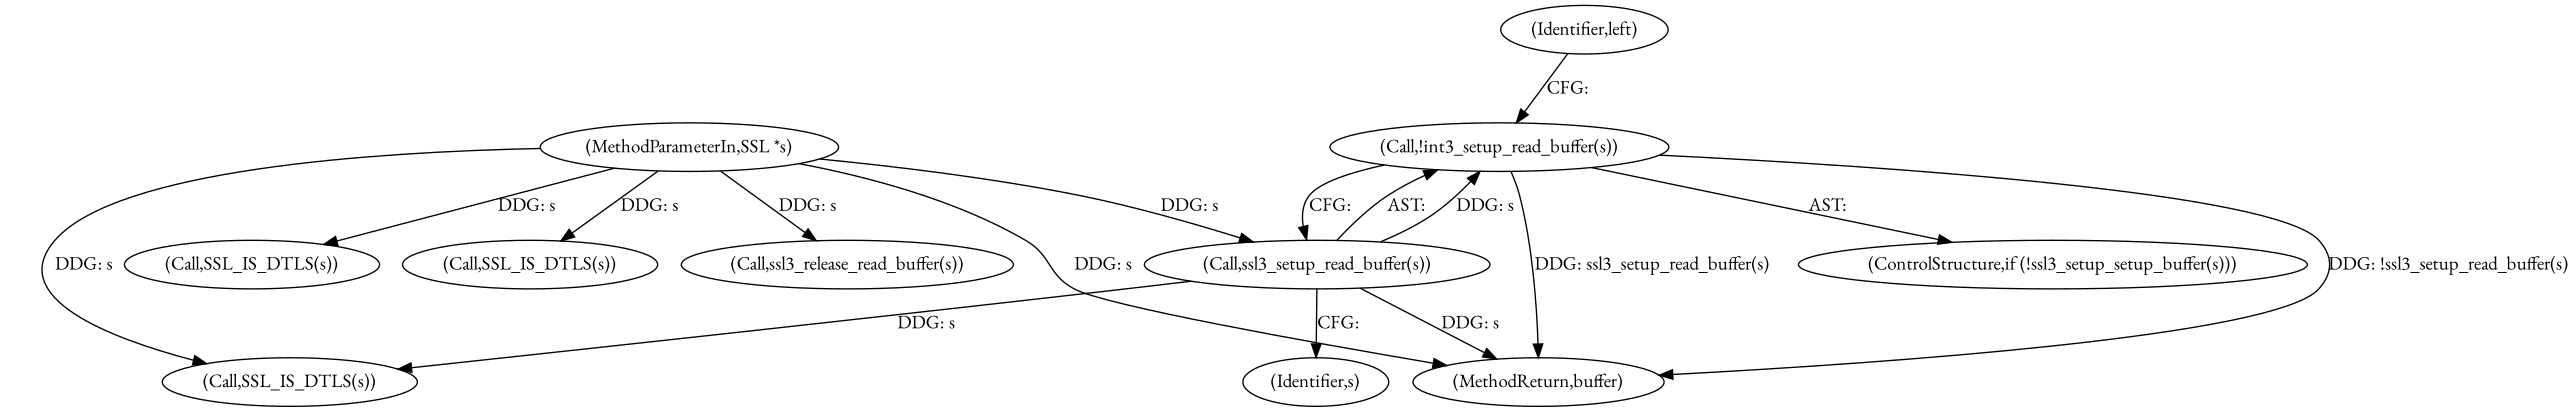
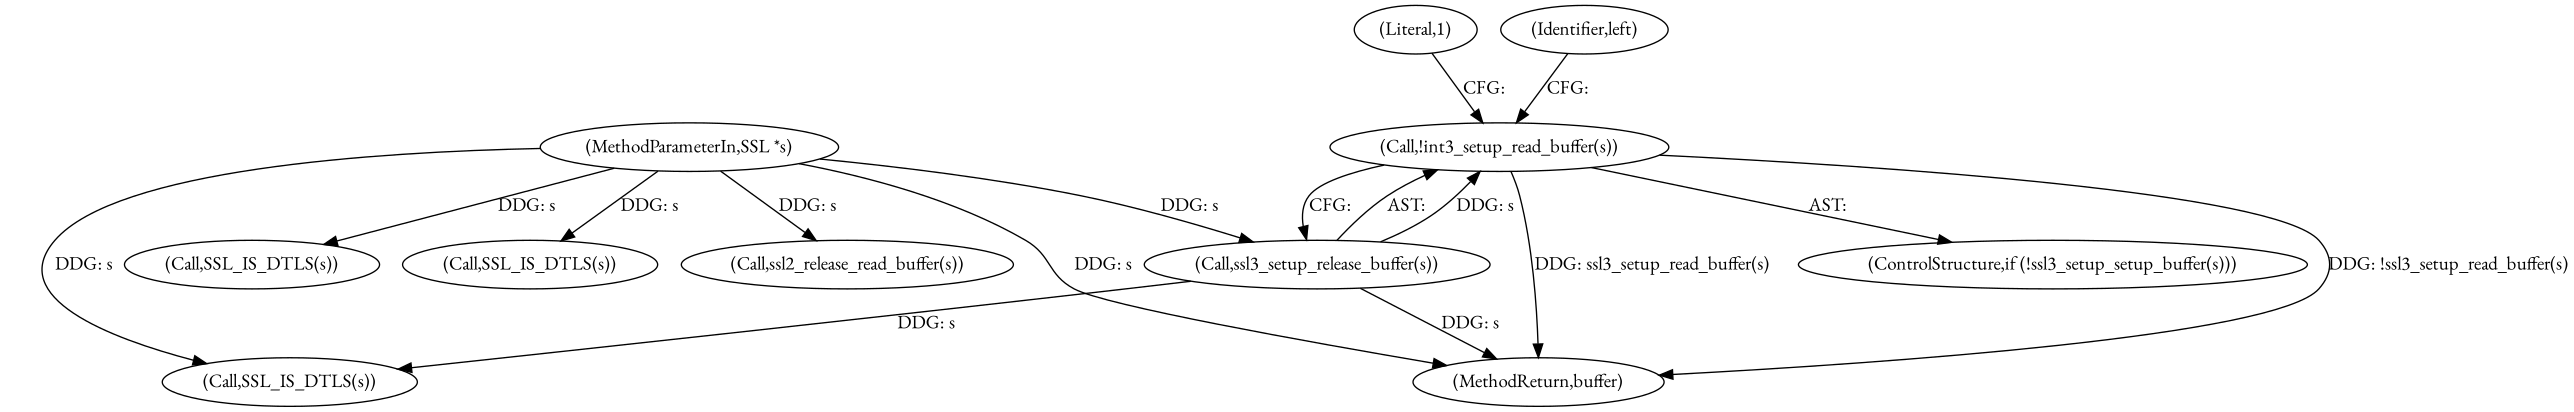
node "(Literal,1)": added
node "(Call,ssl3_release_read_buffer(s))": label "(Call,ssl3_release_read_buffer(s))" -> "(Call,ssl2_release_read_buffer(s))"
node "(Call,ssl3_setup_read_buffer(s))": label "(Call,ssl3_setup_read_buffer(s))" -> "(Call,ssl3_setup_release_buffer(s))"
node "(Identifier,s)": removed
